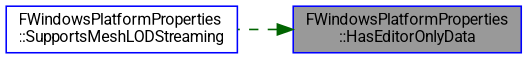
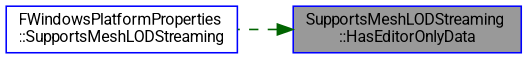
node "FWindowsPlatformProperties ::HasEditorOnlyData": label "FWindowsPlatformProperties ::HasEditorOnlyData" -> "SupportsMeshLODStreaming ::HasEditorOnlyData"
